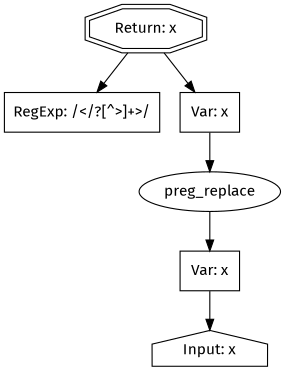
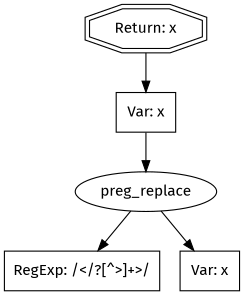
edge "Return: x" -> "RegExp: /</?[^>]+>/": now "preg_replace" -> "RegExp: /</?[^>]+>/"
node "Input: x": removed
